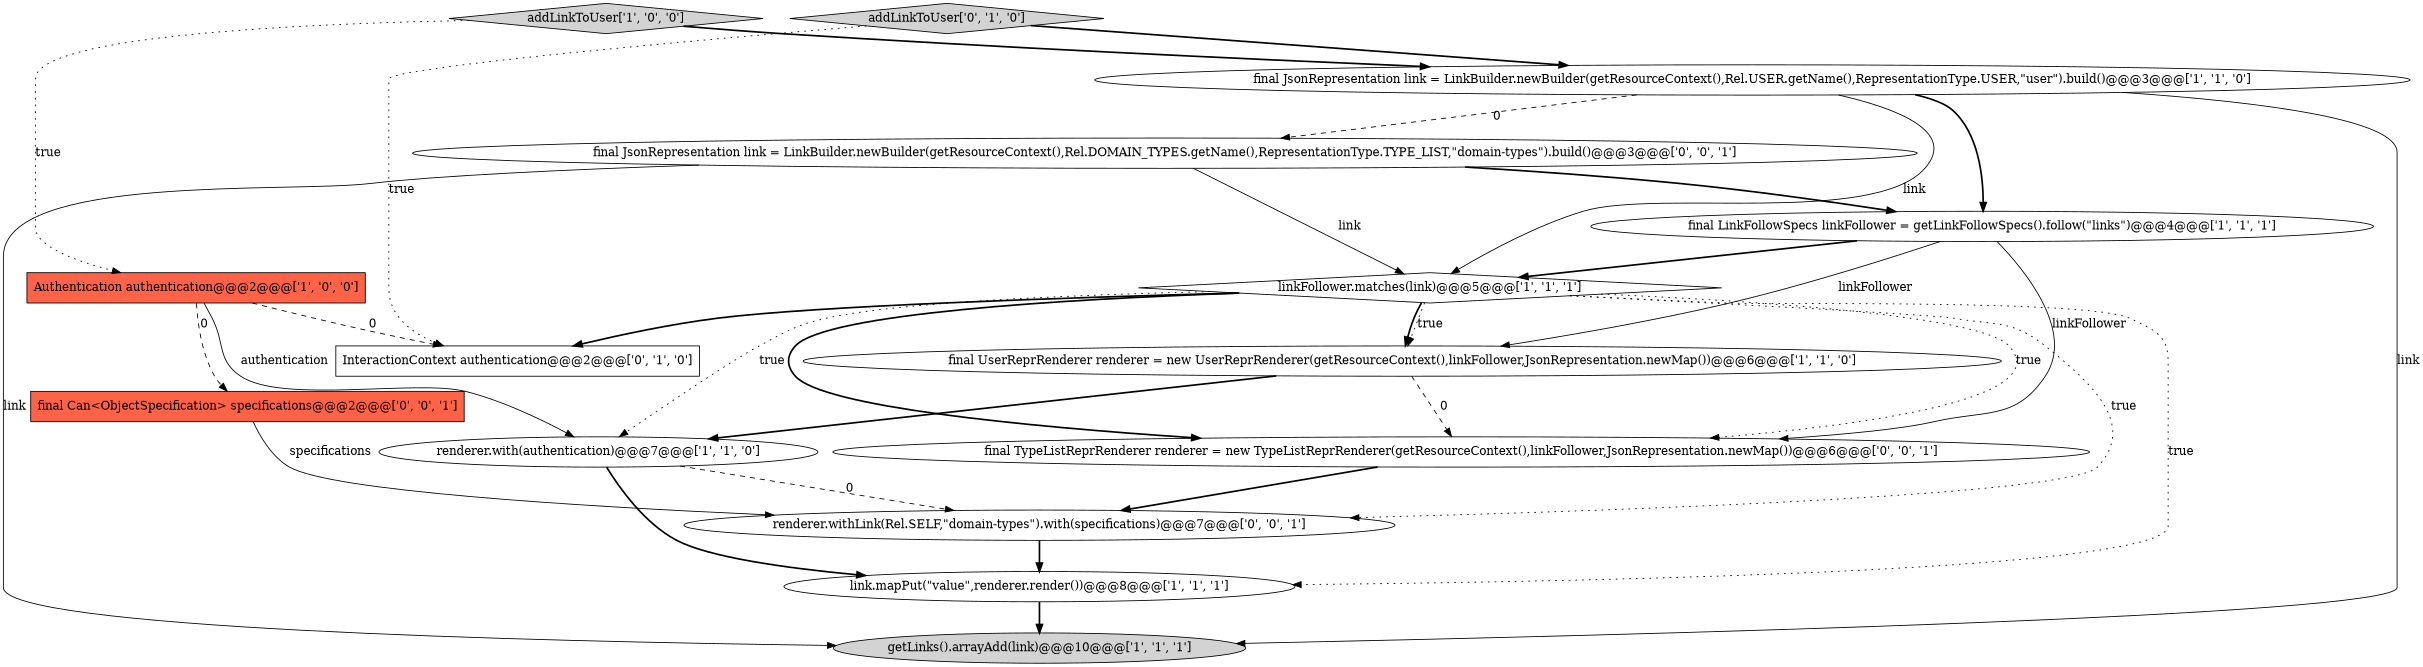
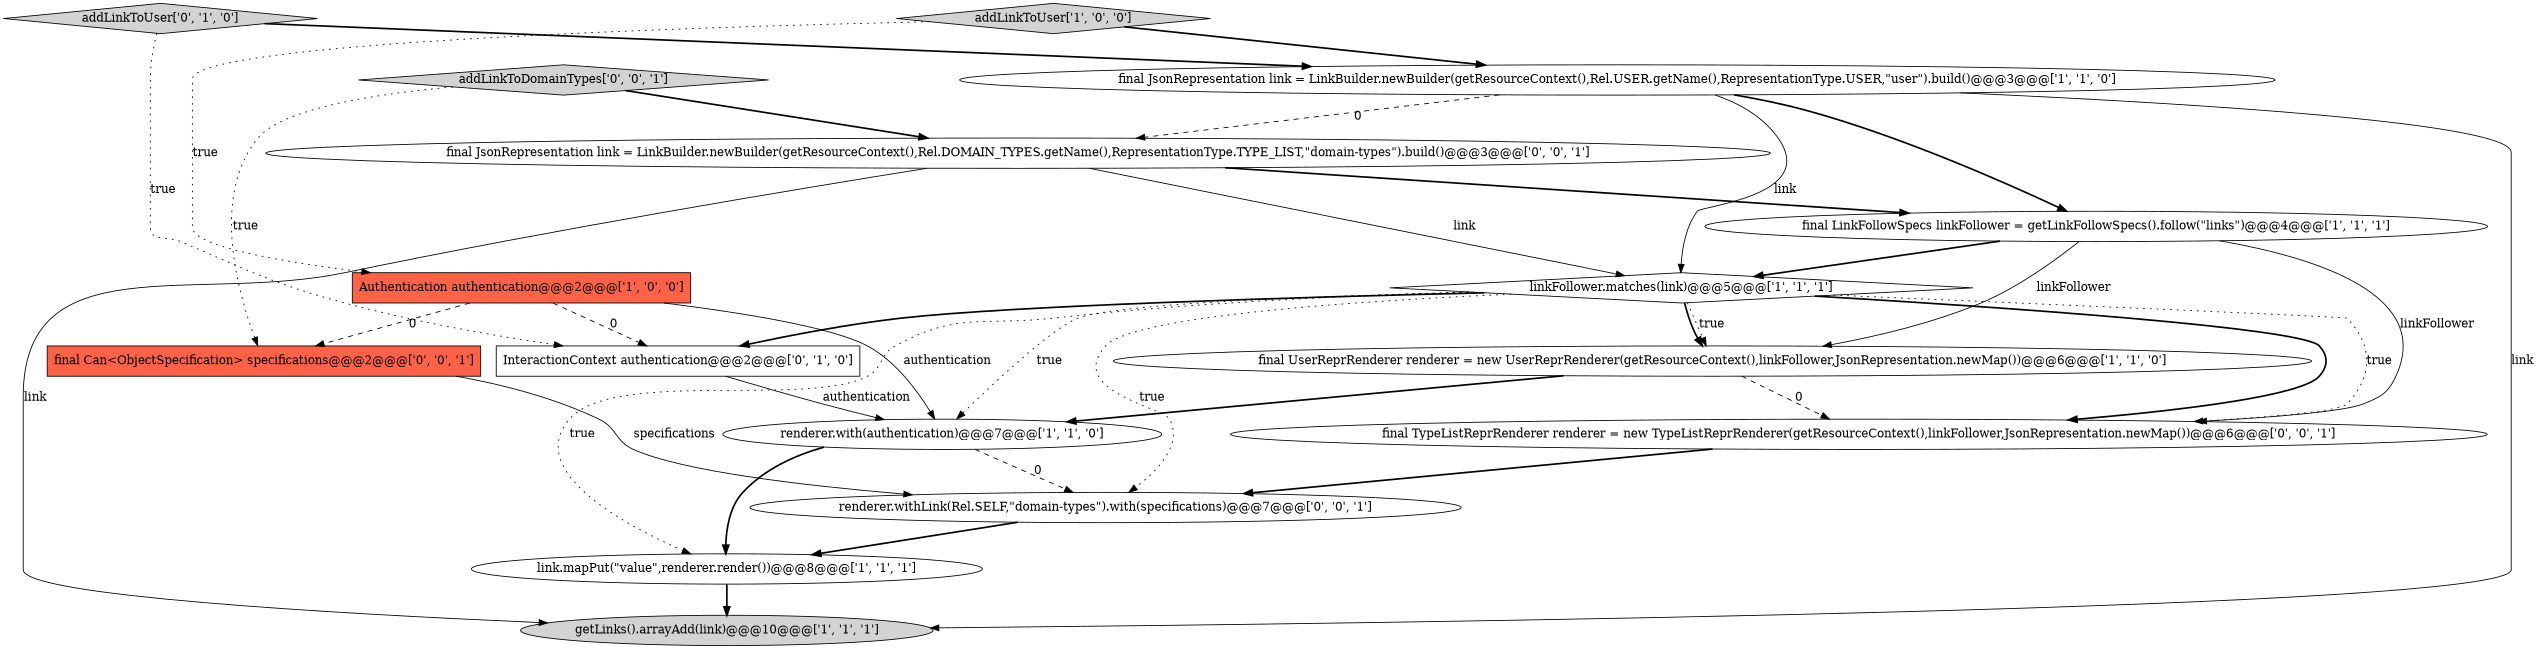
node "addLinkToDomainTypes['0', '0', '1']": added
edge "InteractionContext authentication@@@2@@@['0', '1', '0']" -> "renderer.with(authentication)@@@7@@@['1', '1', '0']": added, label "authentication"
